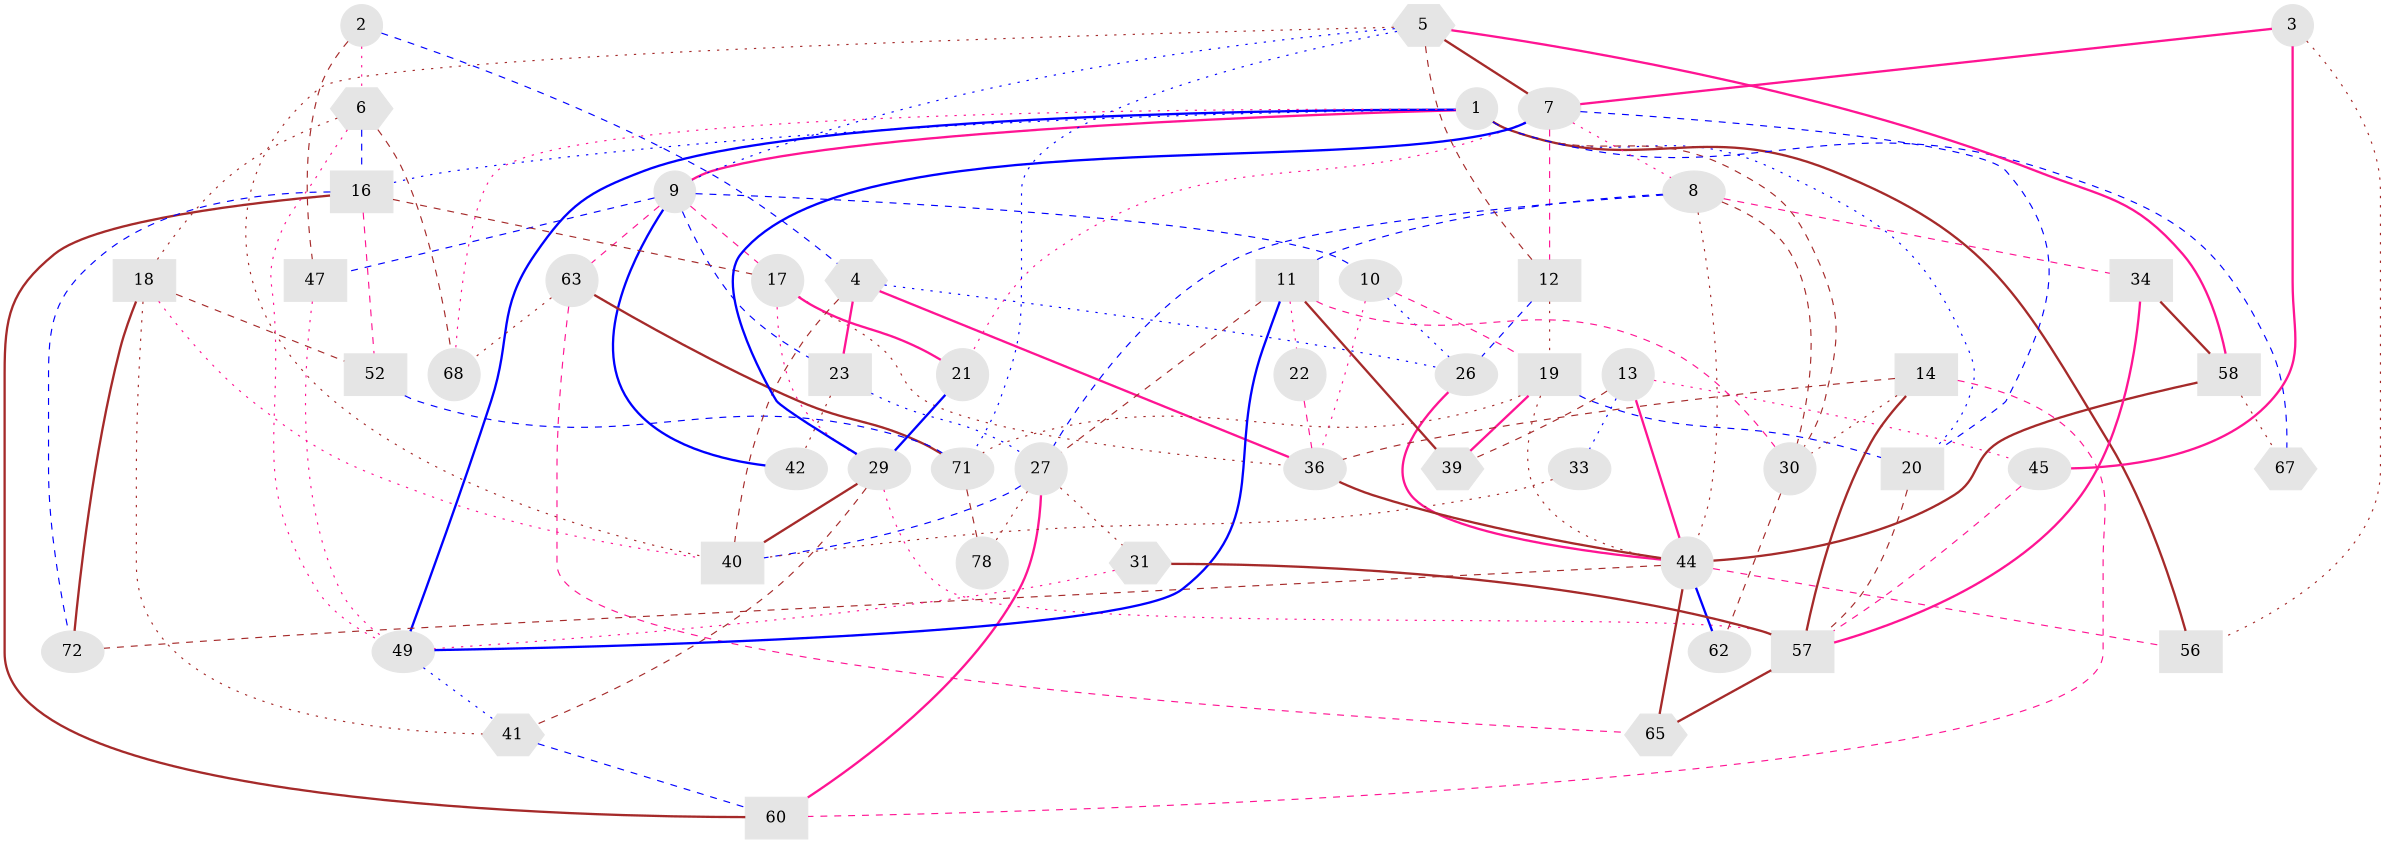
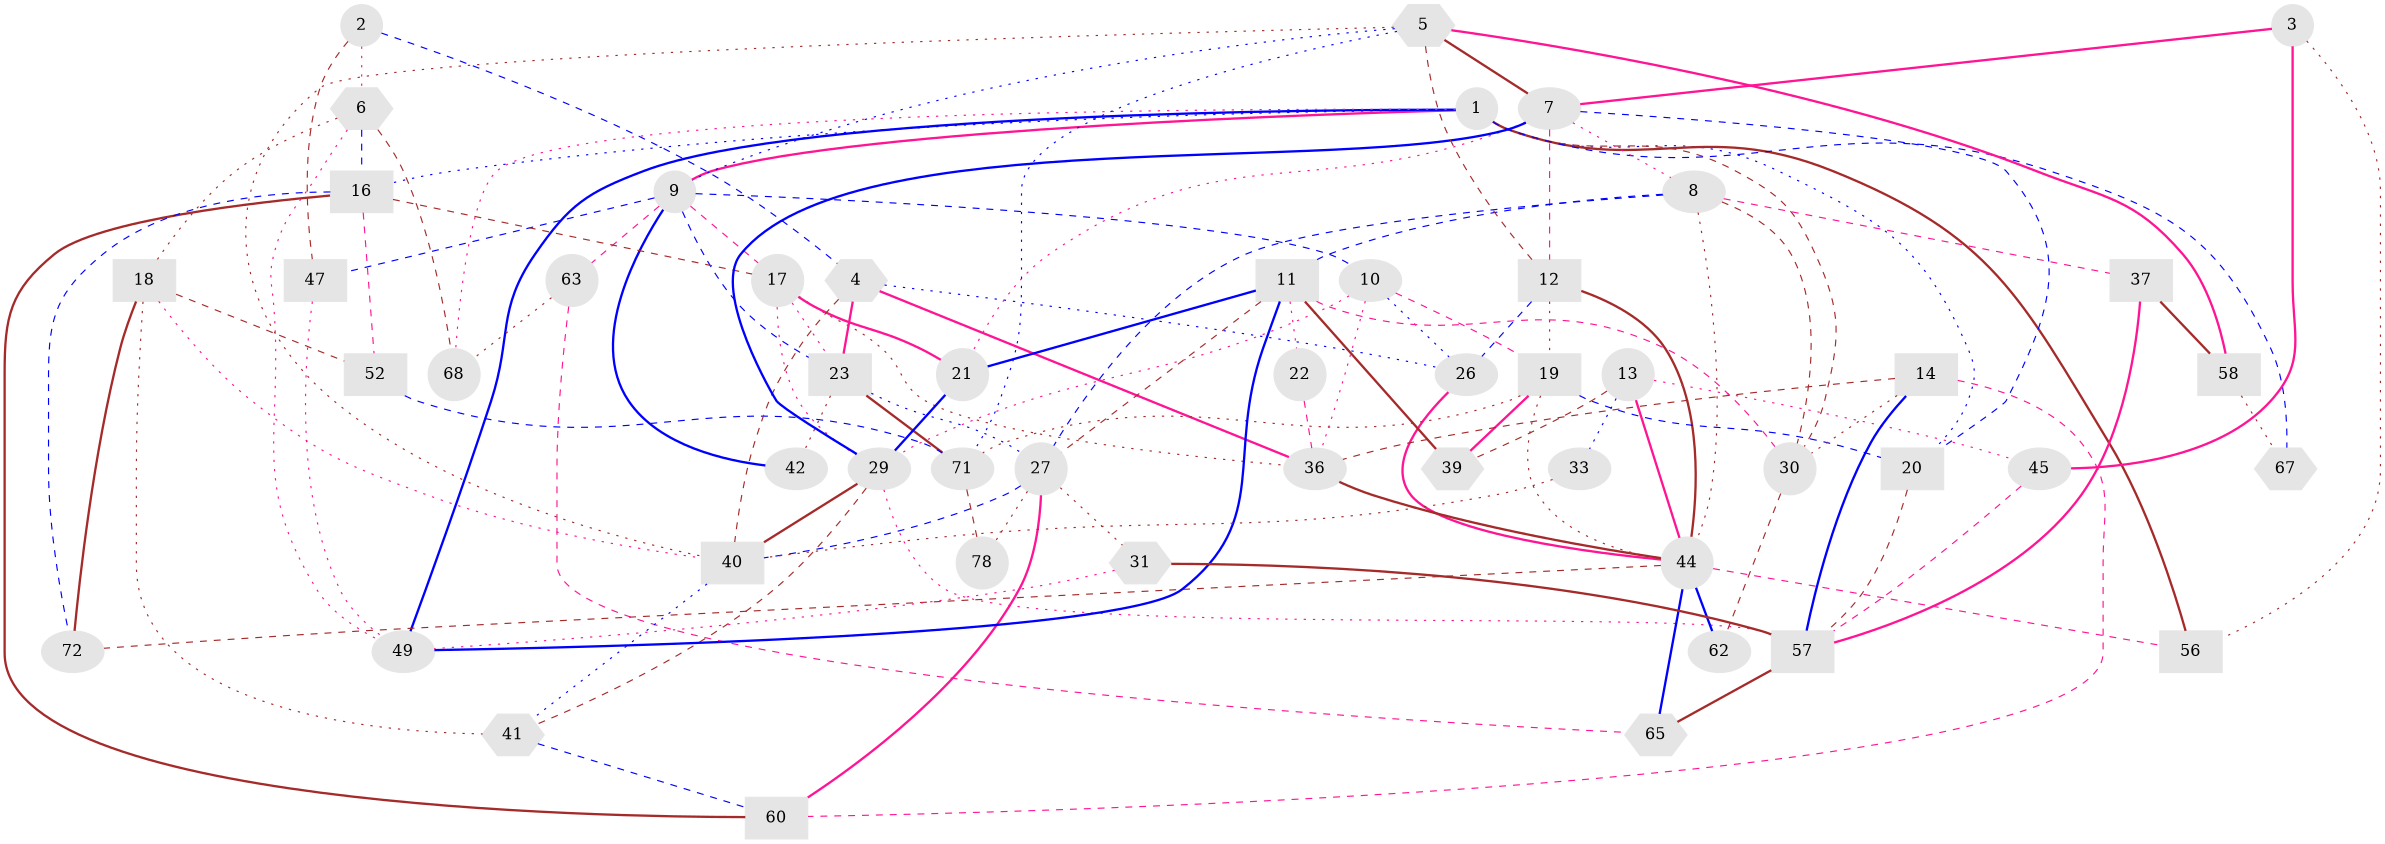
node "34": label "34" -> "37"
edge "17" -- "23": added
edge "11" -- "21": added
edge "10" -- "29": added
edge "63" -- "71": now "23" -- "71"
edge "58" -- "44": now "12" -- "44"
edge "14" -- "57": color brown -> blue
edge "44" -- "65": color brown -> blue
edge "49" -- "41": now "40" -- "41"
